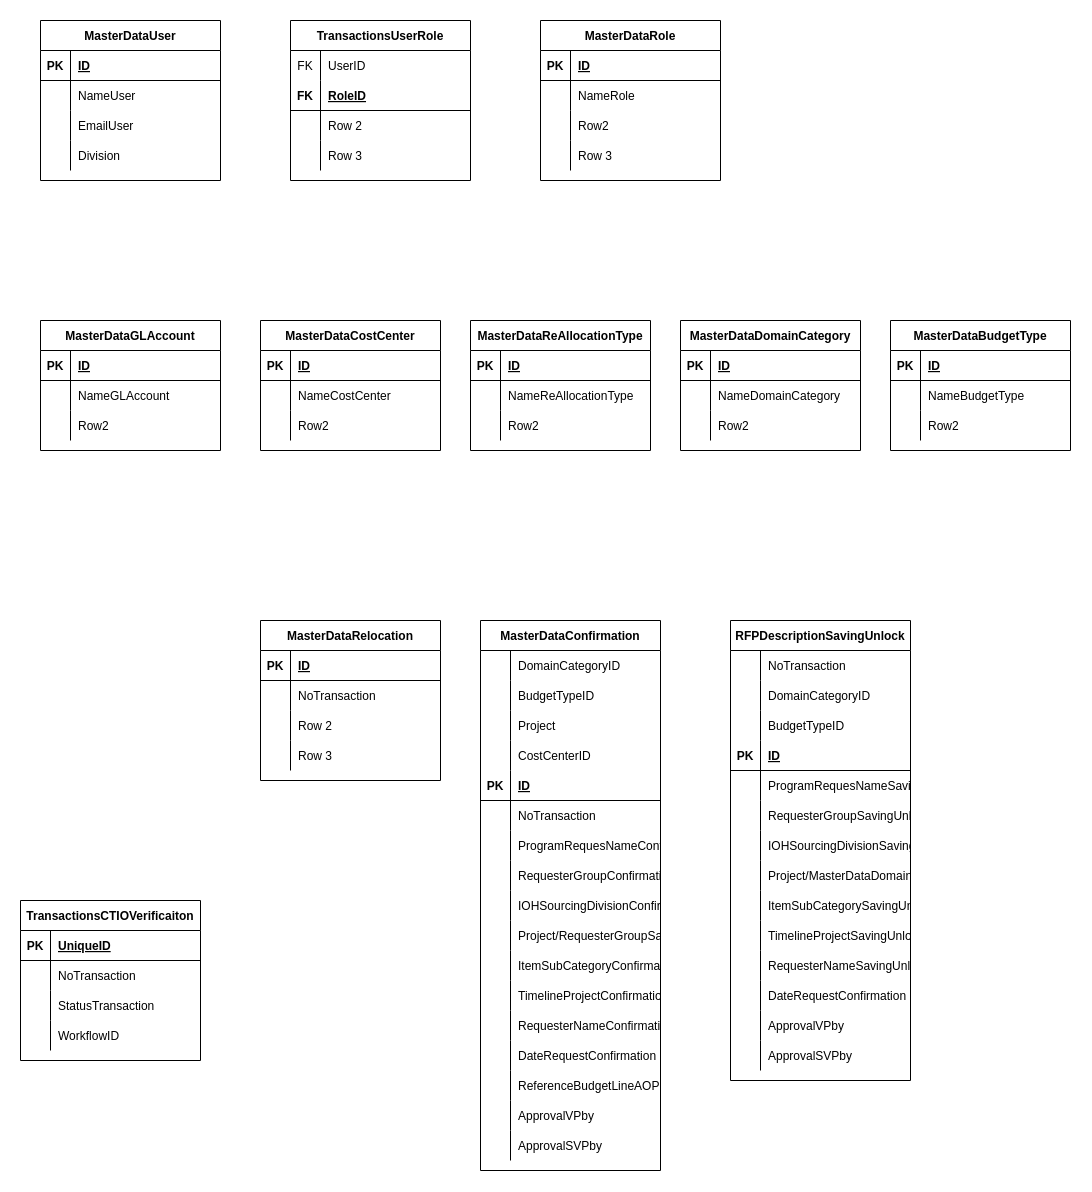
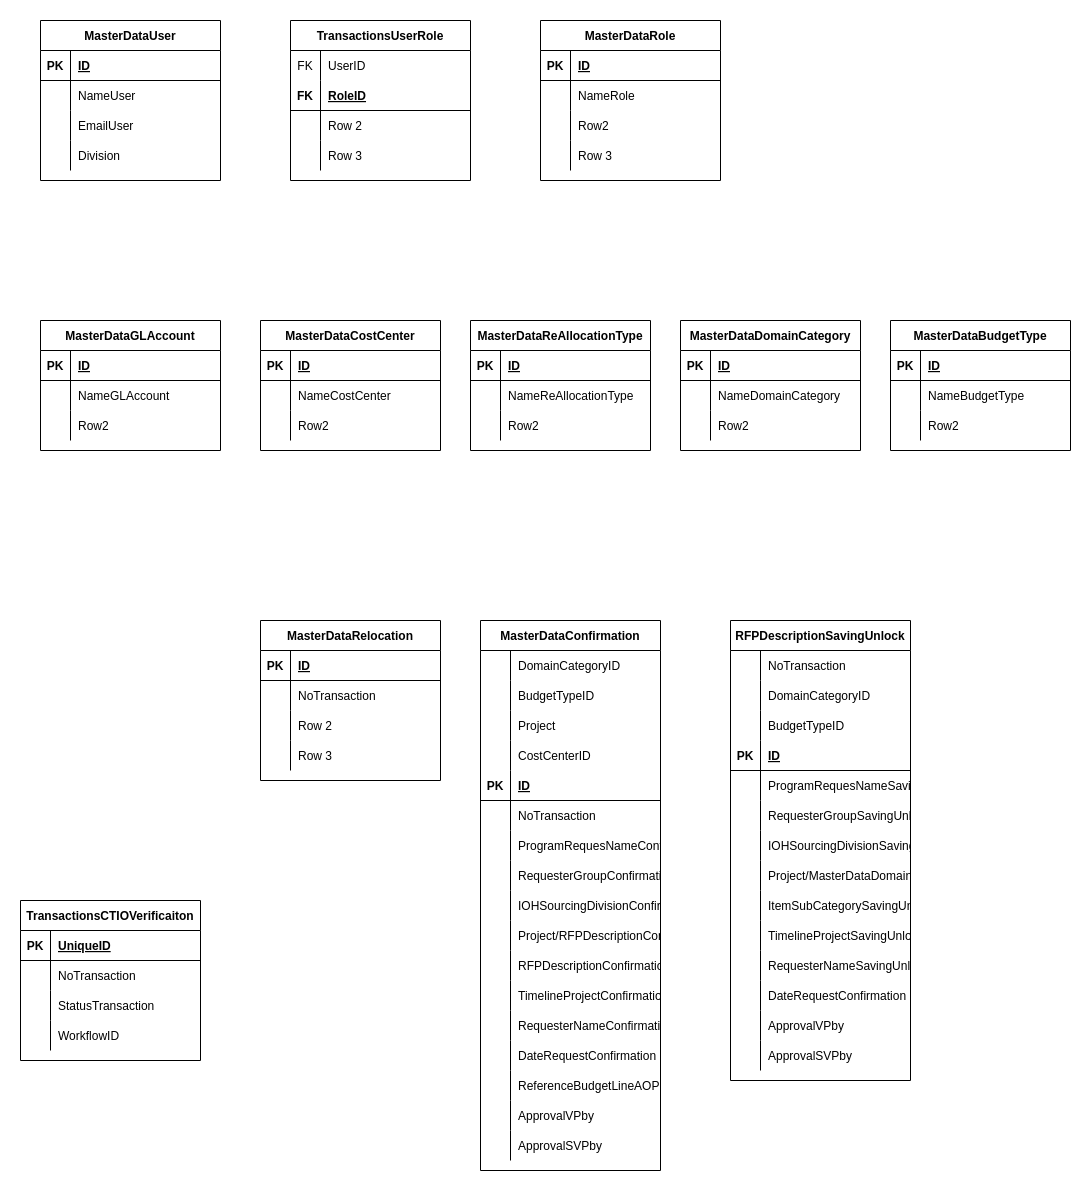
node "Project/RequesterGroupSavingUnlock": label "Project/RequesterGroupSavingUnlock" -> "Project/RFPDescriptionConfirmation"
node "ItemSubCategoryConfirmation": label "ItemSubCategoryConfirmation" -> "RFPDescriptionConfirmation"
